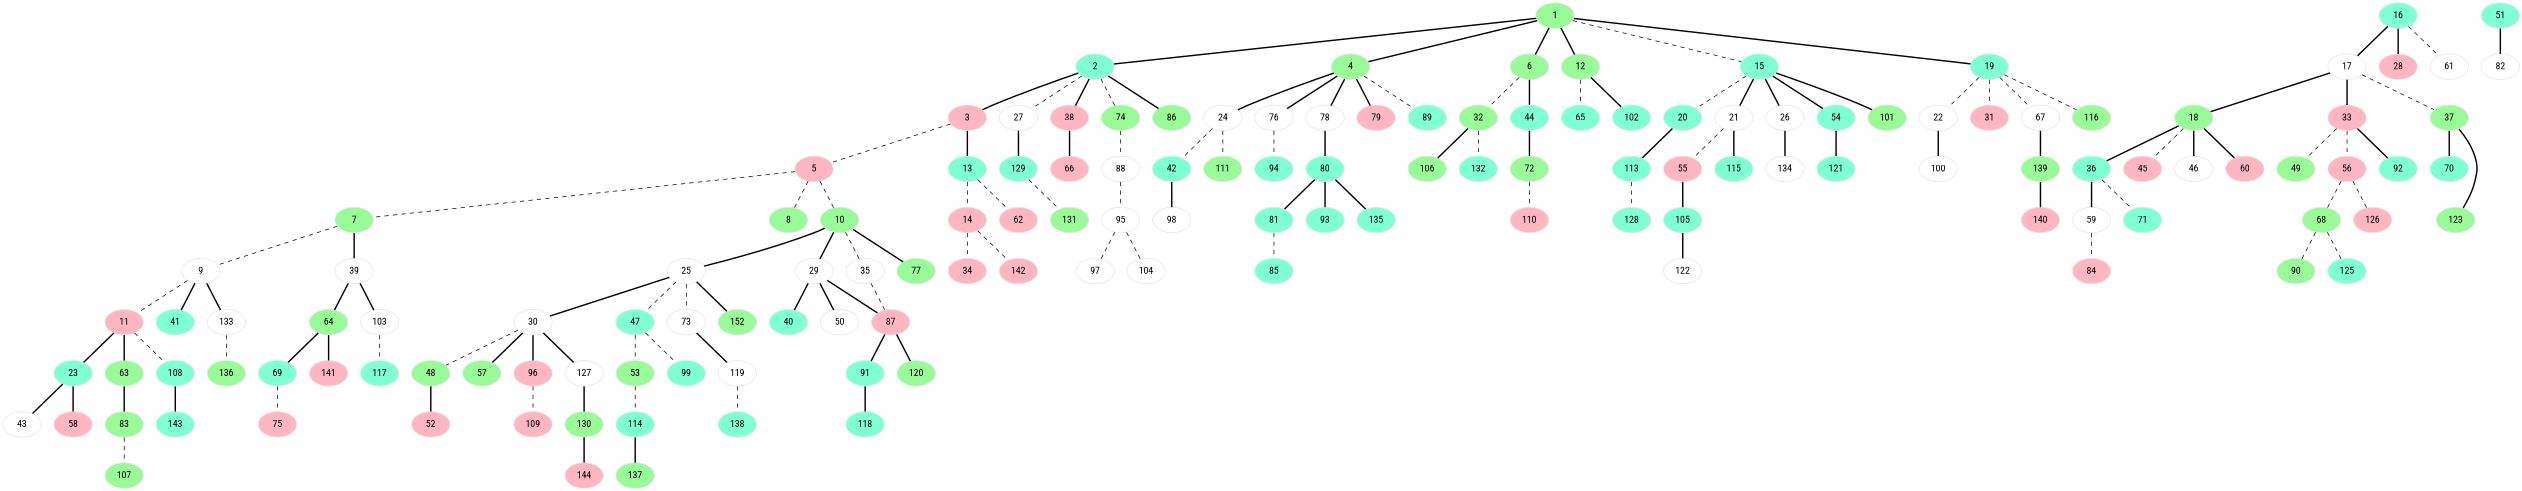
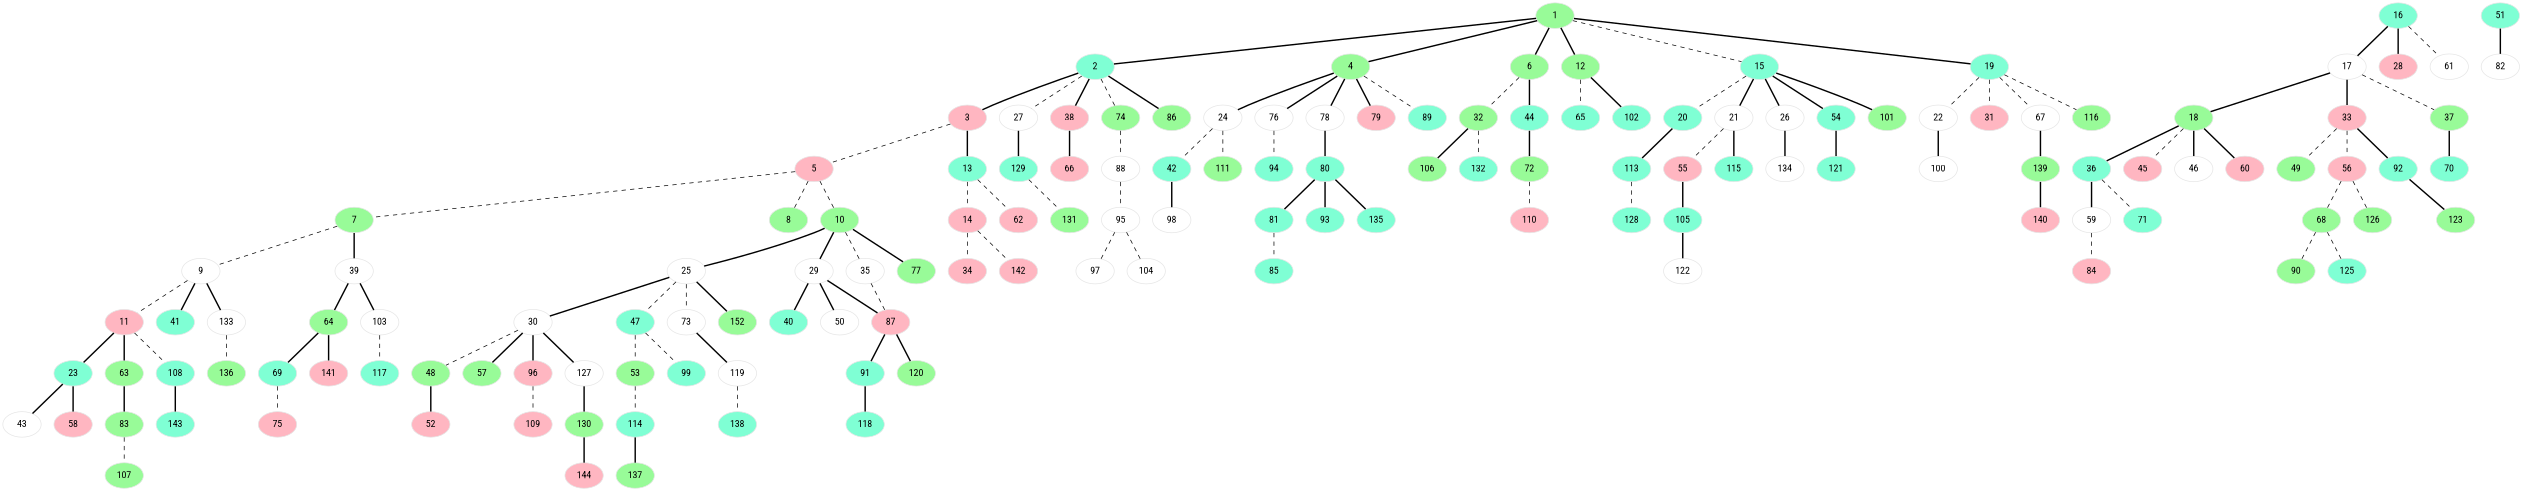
edge "37" -- "123": now "92" -- "123"
node "126": fillcolor lightpink -> palegreen
